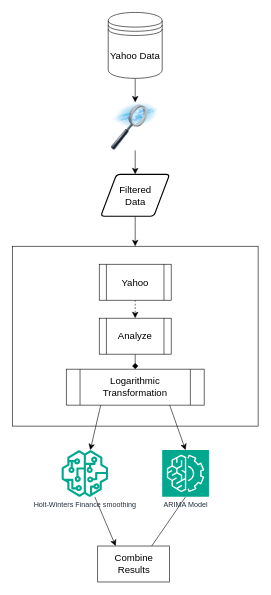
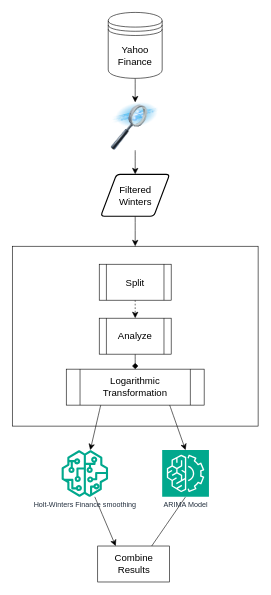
node "Yahoo Data": label "Yahoo Data" -> "Yahoo Finance"
node "Filtered Data": label "Filtered Data" -> "Filtered Winters"
node "Yahoo": label "Yahoo" -> "Split"
